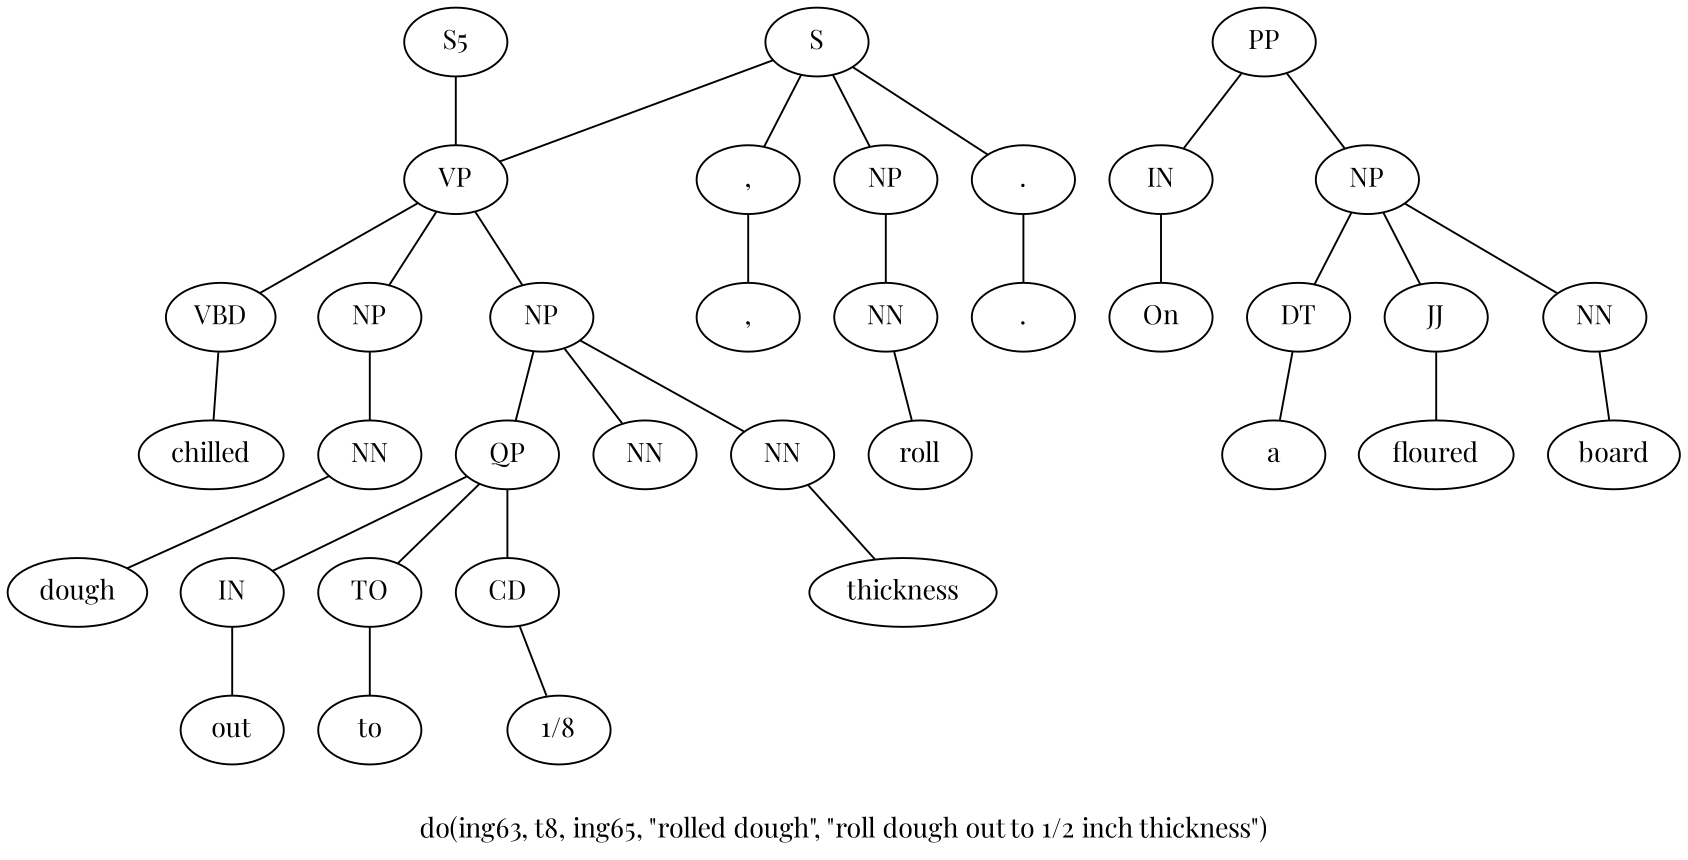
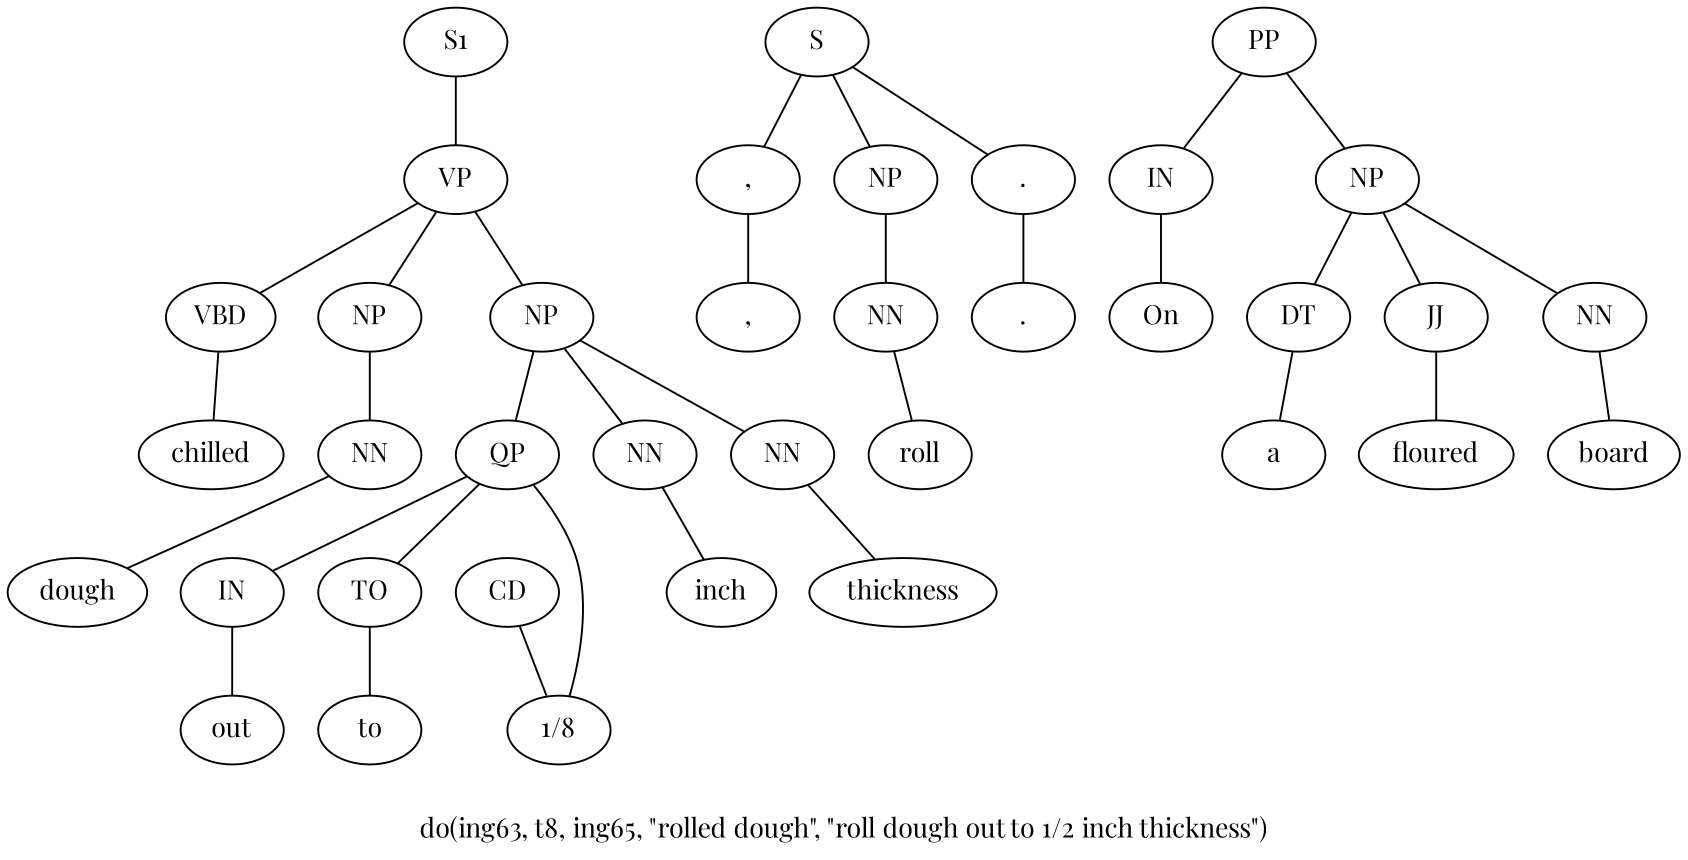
node "S5": label "S5" -> "S1"
edge "S" -- "VP": removed
edge "QP" -- "CD": now "QP" -- "1/8"
node "inch": added
